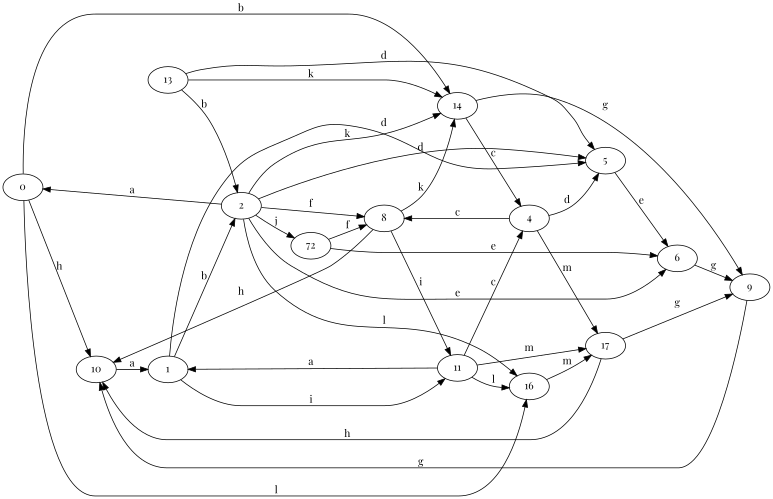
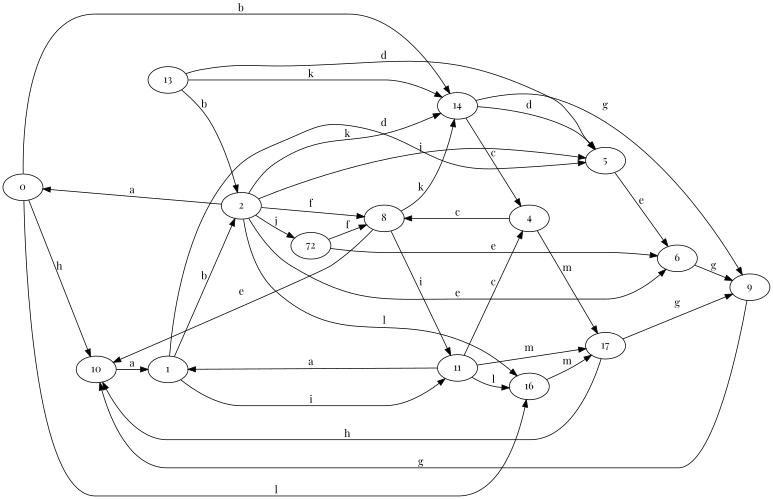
edge "2" -> "5": label "d" -> "j"
edge "4" -> "5": now "14" -> "5"
edge "8" -> "10": label "h" -> "e"
